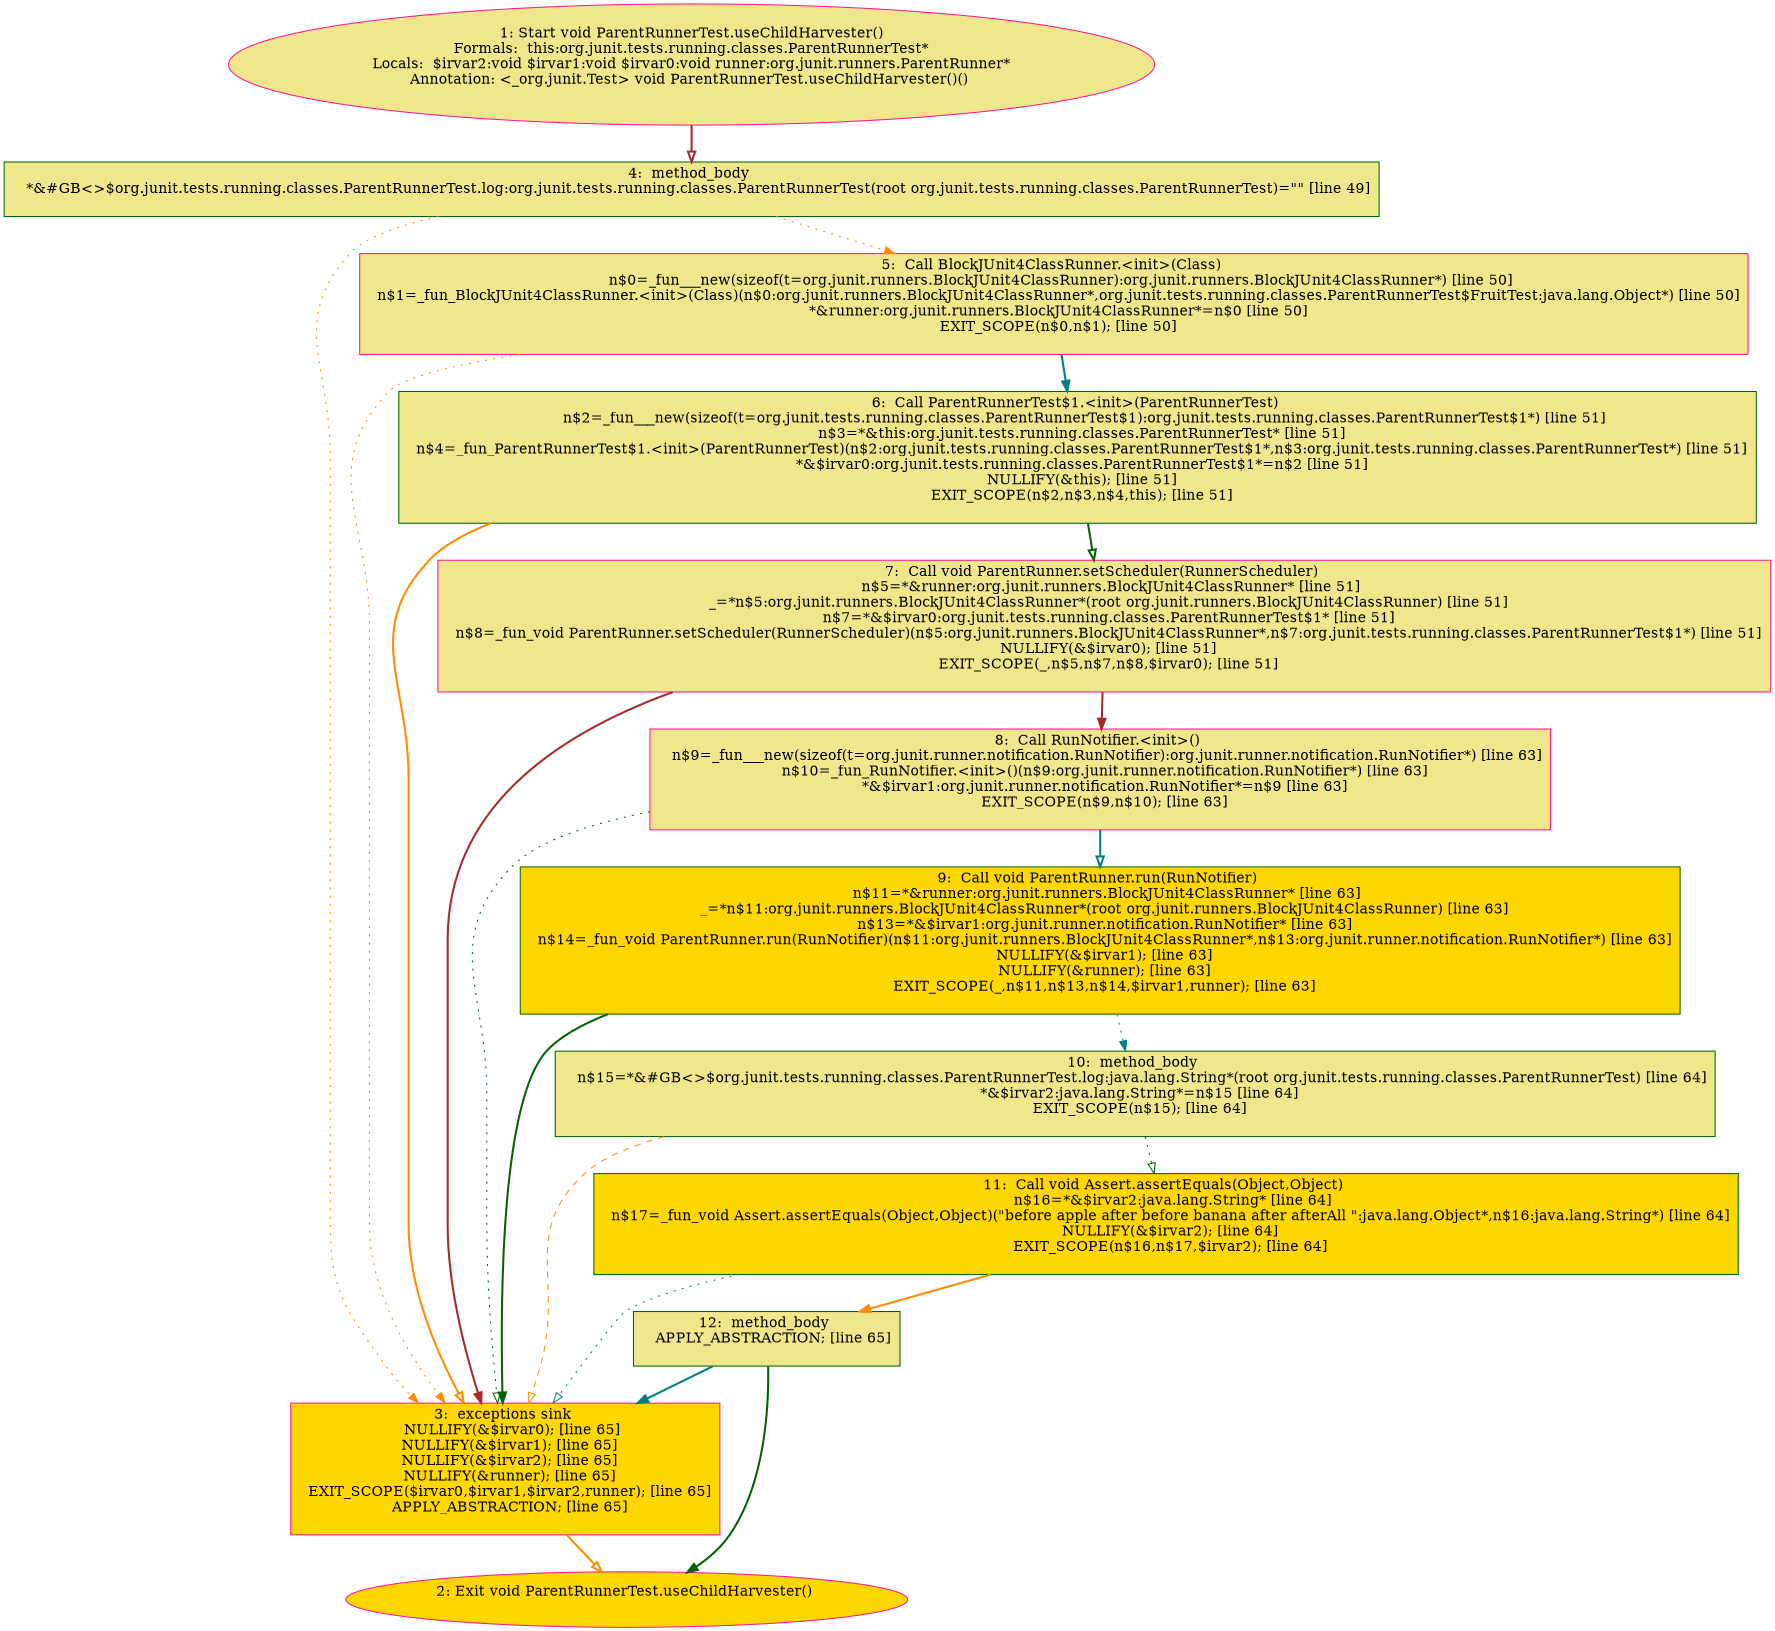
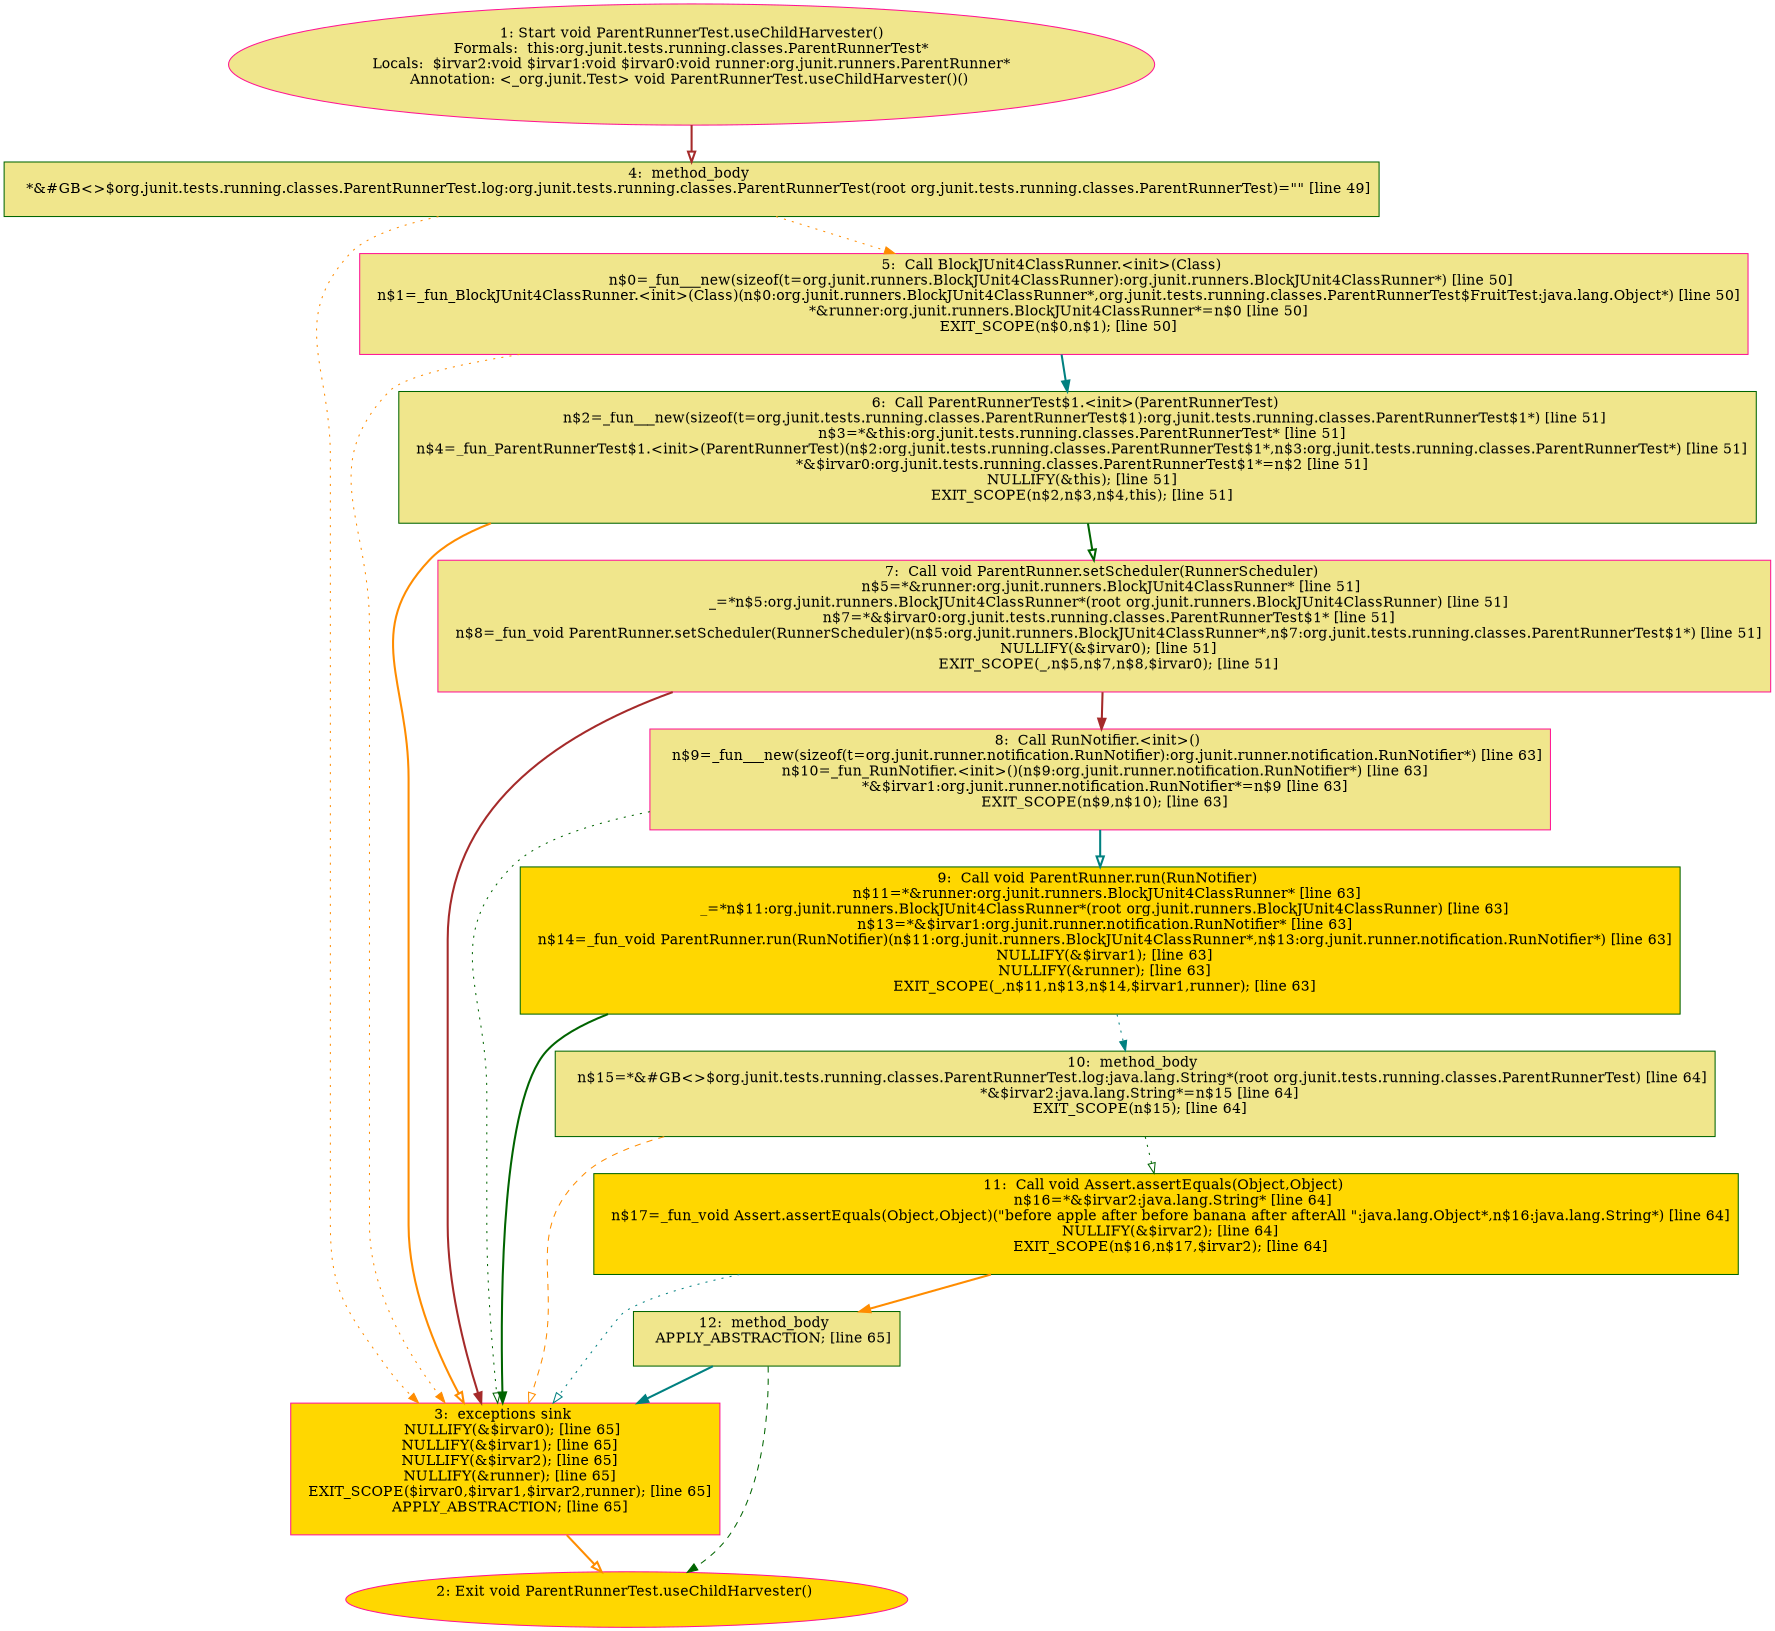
edge "12:  method_body APPLY_ABSTRACTION; [line 65]" -> "2: Exit void ParentRunnerTest.useChildHarvester()": style bold -> dashed
